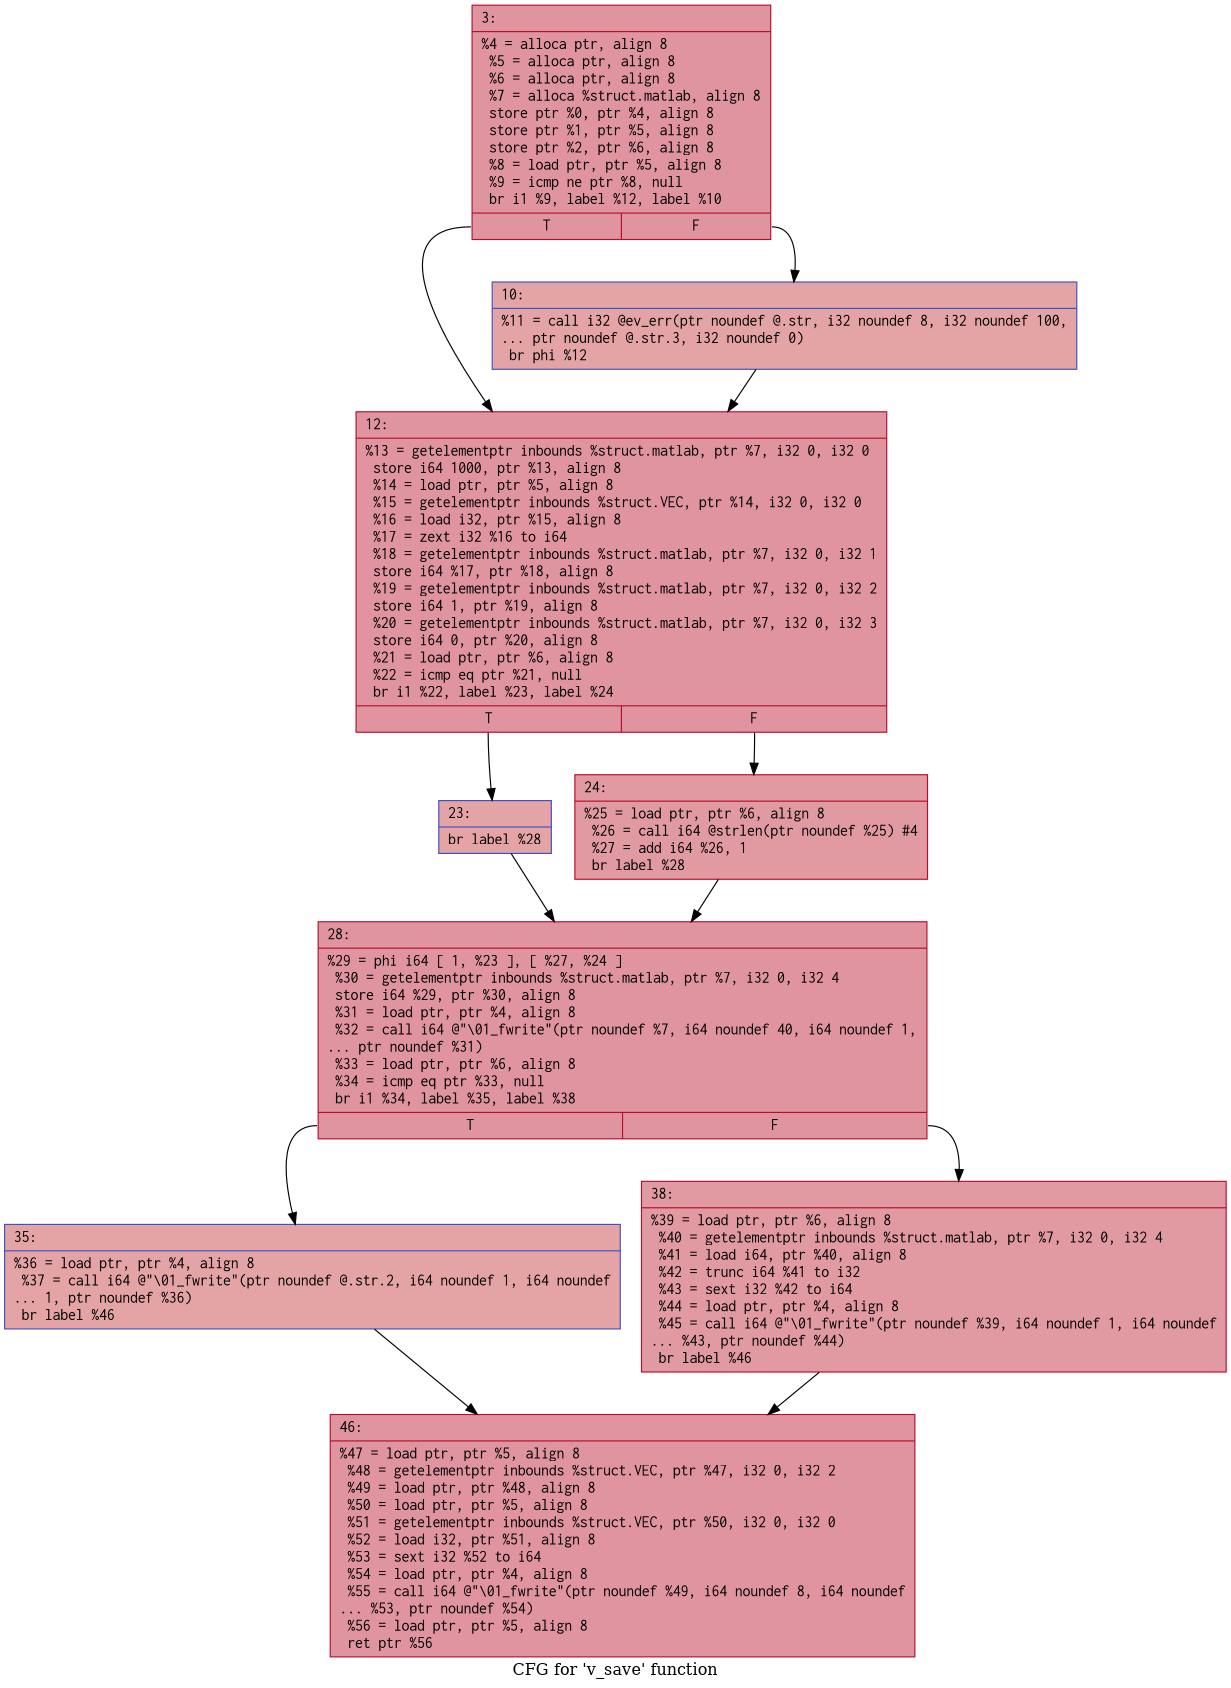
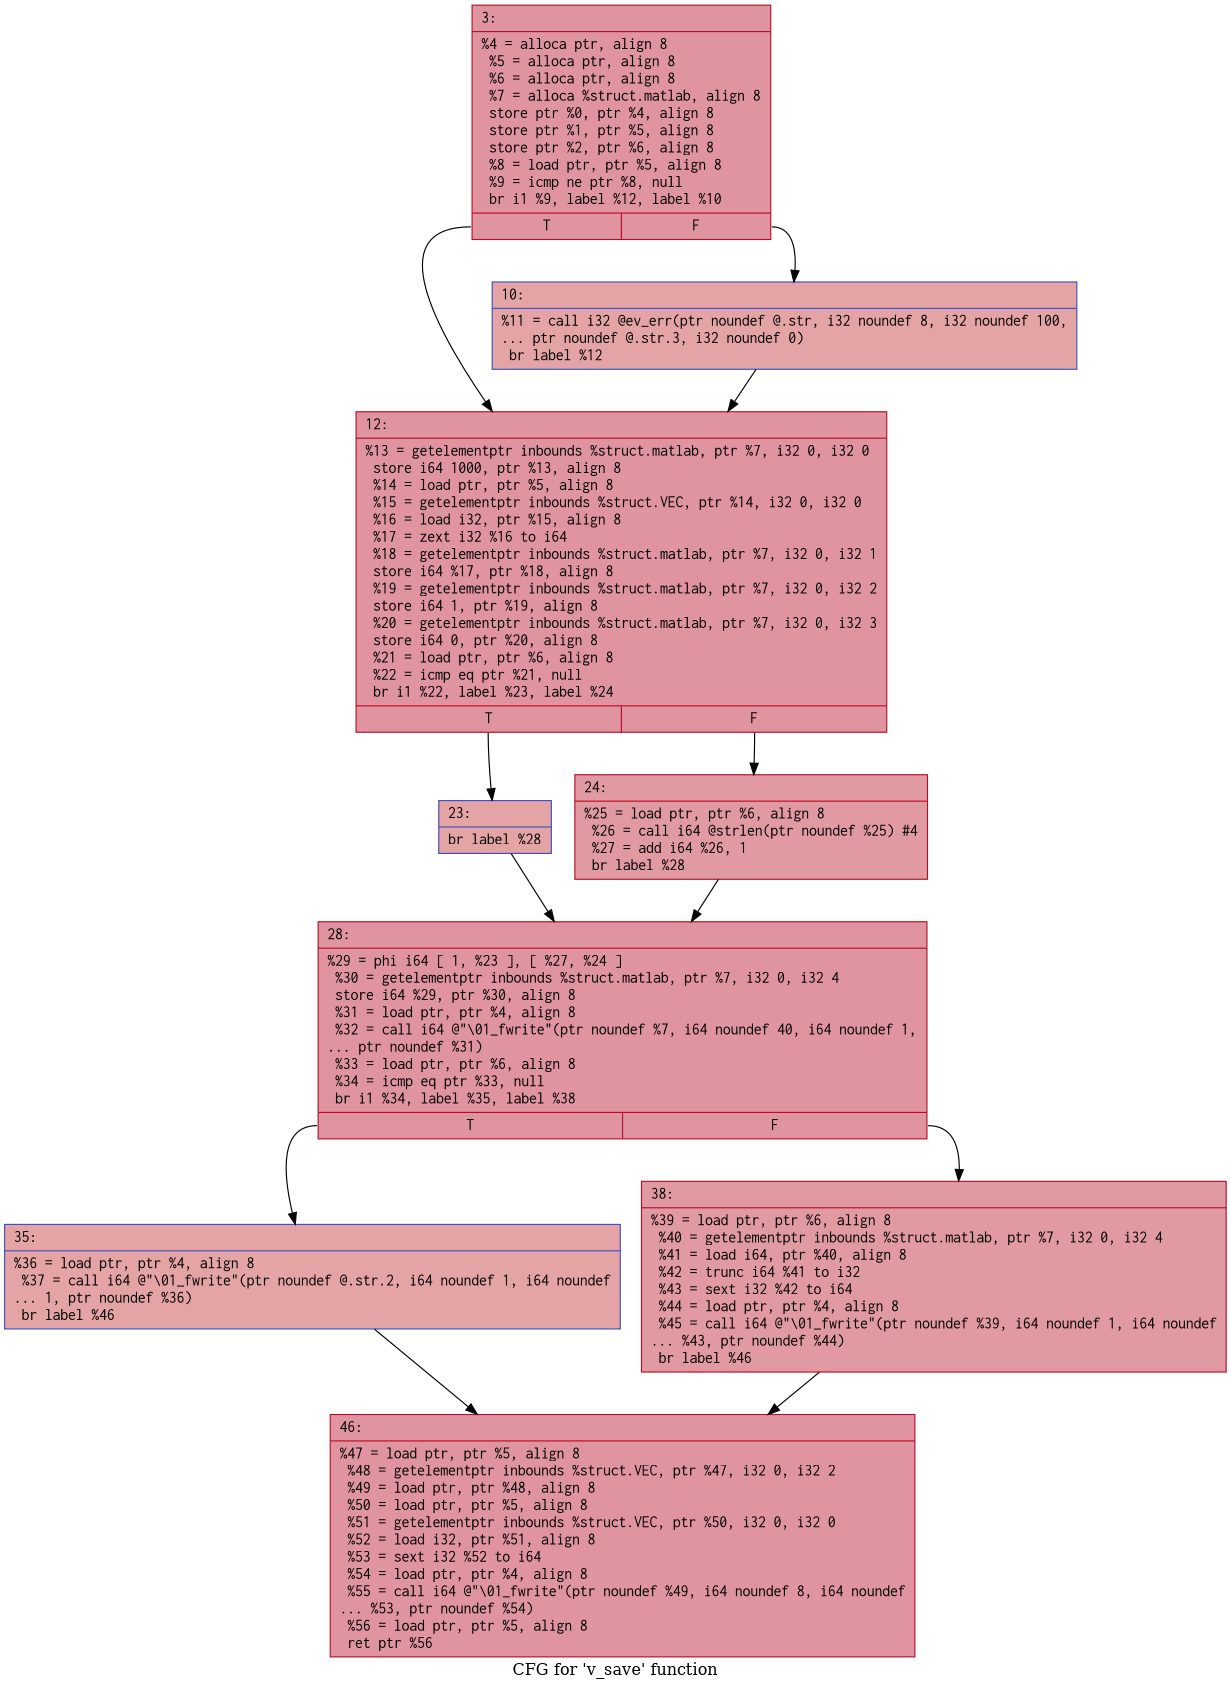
node "10:": text "br phi %12" -> "br label %12"
